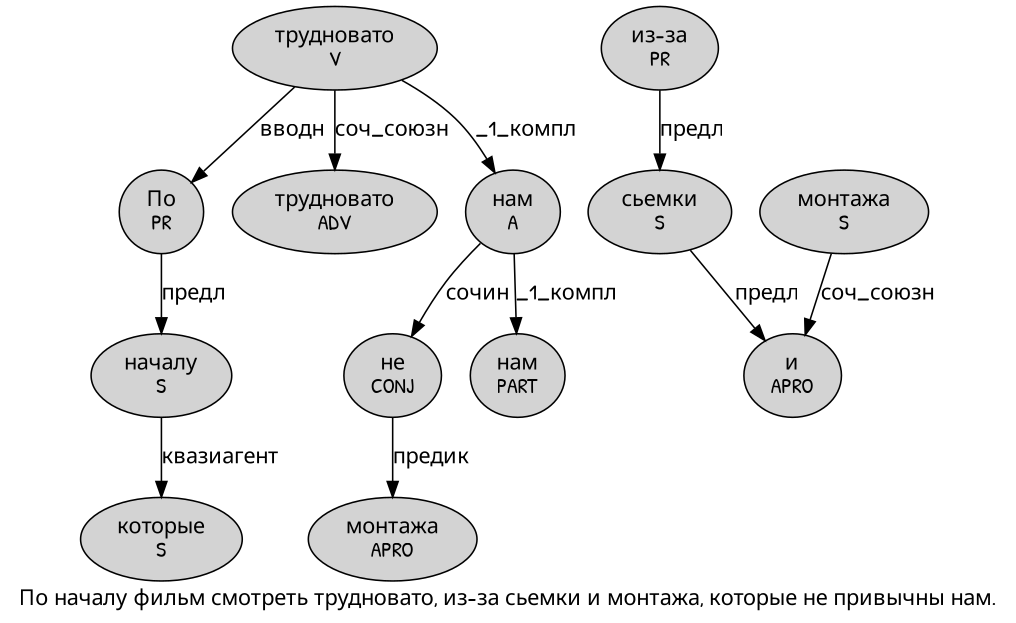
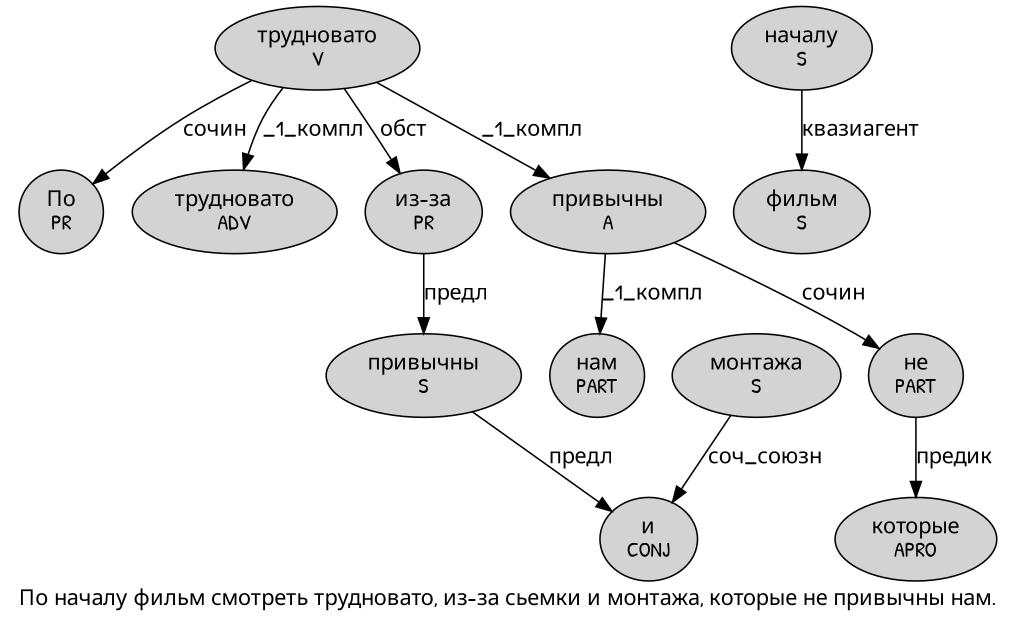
edge "трудновато V" -> "из-за PR": added, label "обст"
edge "трудновато V" -> "По PR": label "вводн" -> "сочин"
edge "трудновато V" -> "трудновато ADV": label "соч_союзн" -> "_1_компл"
node "нам A": label "нам A" -> "привычны A"
node "сьемки S": label "сьемки S" -> "привычны S"
edge "По PR" -> "началу S": removed, label "предл"
node "не CONJ": label "не CONJ" -> "не PART"
node "и APRO": label "и APRO" -> "и CONJ"
node "которые S": label "которые S" -> "фильм S"
node "монтажа APRO": label "монтажа APRO" -> "которые APRO"
